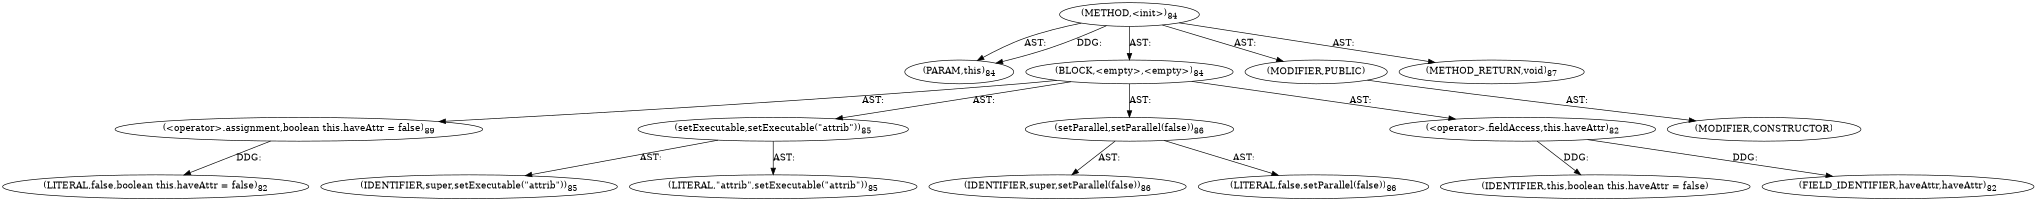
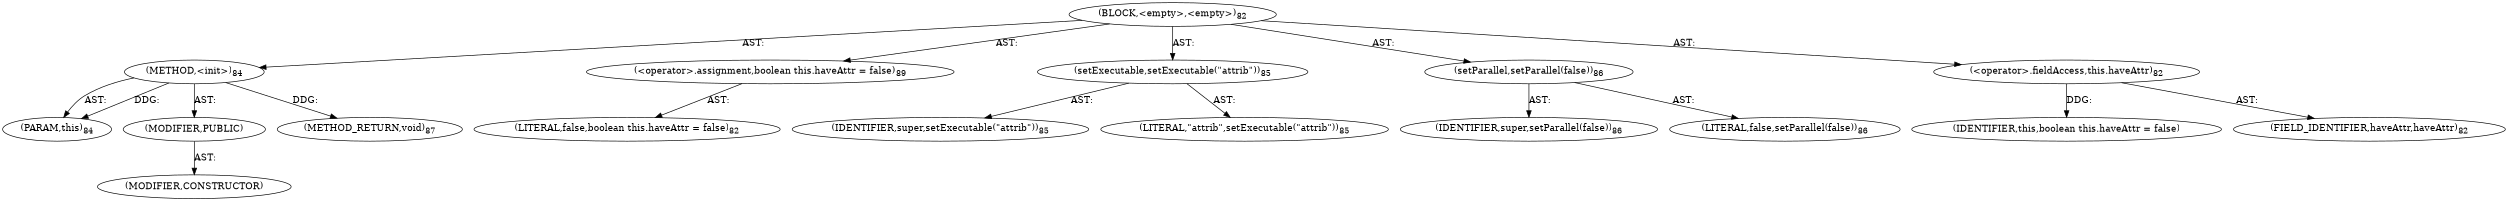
edge "(METHOD,<init>)" -> "(BLOCK,<empty>,<empty>)": reversed
edge "(METHOD,<init>)" -> "(METHOD_RETURN,void)": label "AST: " -> "DDG: "
node "(BLOCK,<empty>,<empty>)": text "84" -> "82"
edge "(<operator>.assignment,boolean this.haveAttr = false)" -> "(LITERAL,false,boolean this.haveAttr = false)": label "DDG: " -> "AST: "
edge "(<operator>.fieldAccess,this.haveAttr)" -> "(FIELD_IDENTIFIER,haveAttr,haveAttr)": label "DDG: " -> "AST: "
